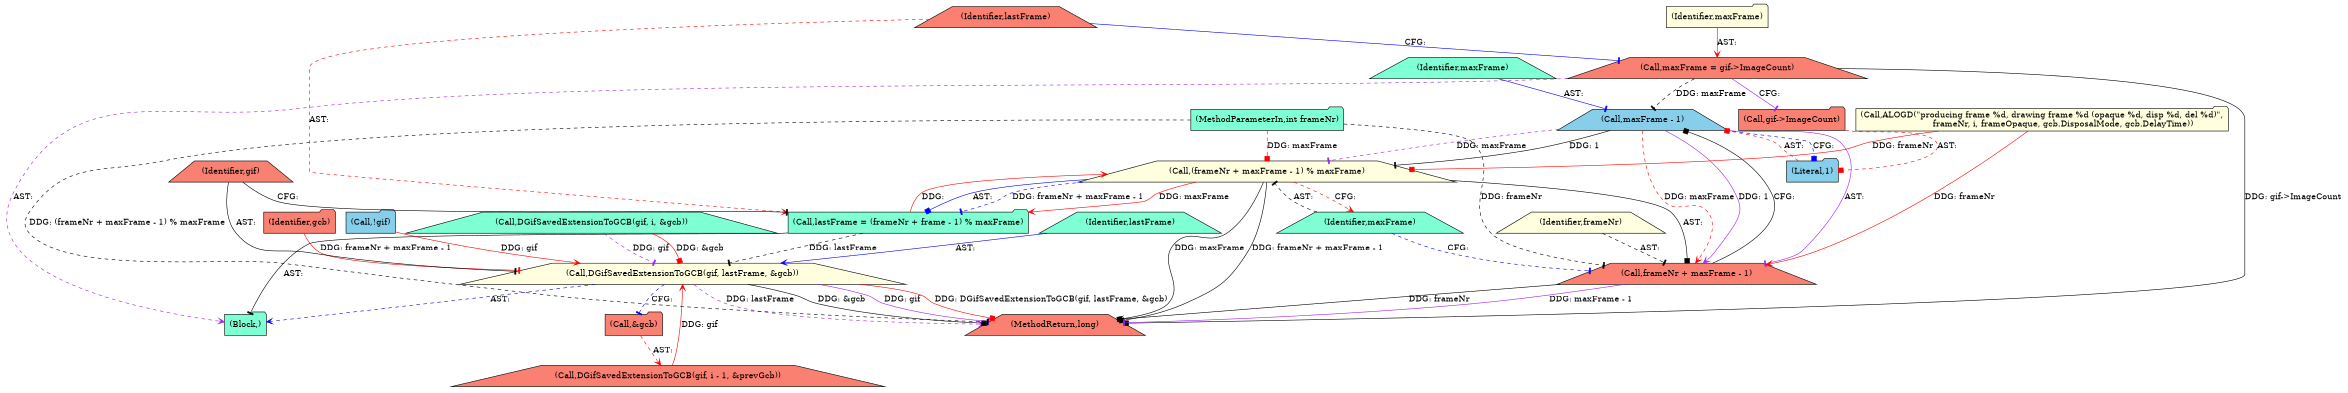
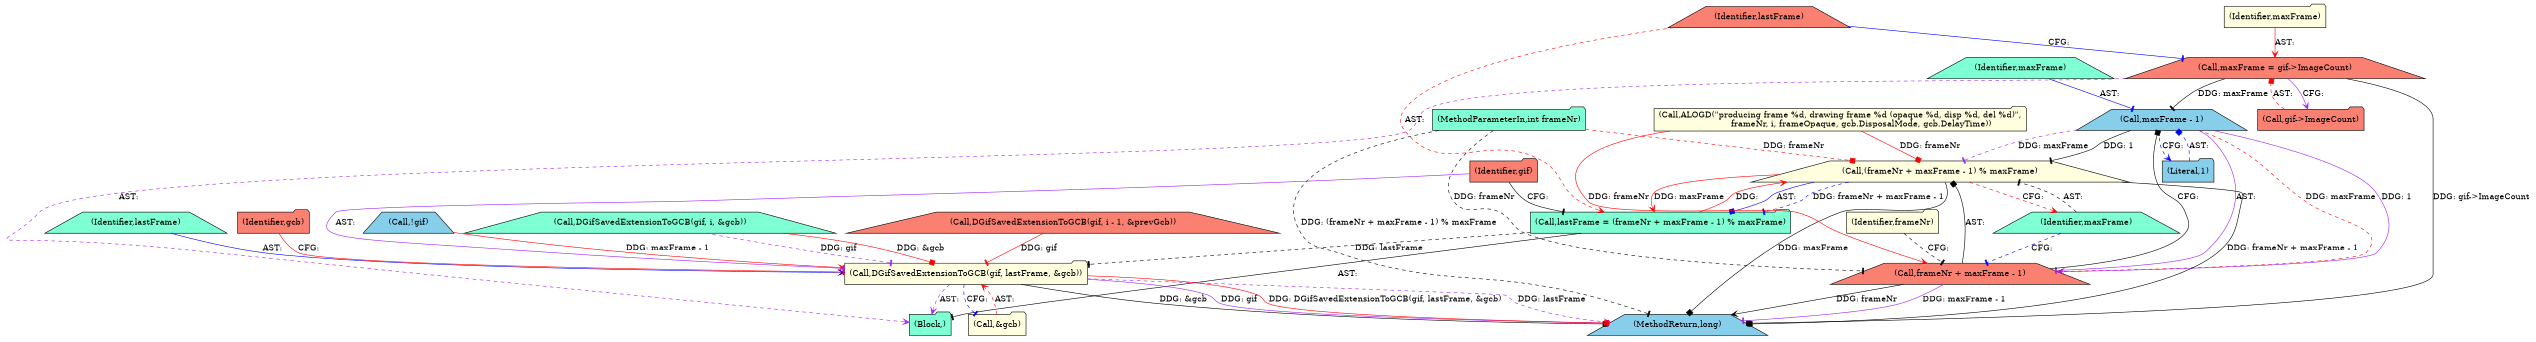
edge "(Call,maxFrame = gif->ImageCount)" -> "(Call,maxFrame - 1)": style dashed -> solid
edge "(Call,maxFrame = gif->ImageCount)" -> "(Call,gif->ImageCount)": arrowhead tee -> vee
edge "(Call,maxFrame - 1)" -> "(Literal,1)": arrowhead box -> vee
edge "(Literal,1)" -> "(Call,maxFrame - 1)": color red -> blue
edge "(MethodParameterIn,int frameNr)" -> "(Call,(frameNr + maxFrame - 1) % maxFrame)": label "DDG: maxFrame" -> "DDG: frameNr"
edge "(Call,gif->ImageCount)" -> "(Literal,1)": now "(Call,gif->ImageCount)" -> "(Call,maxFrame = gif->ImageCount)"
node "(Identifier,gif)": shape trapezium -> folder
edge "(Call,(frameNr + maxFrame - 1) % maxFrame)" -> "(Call,frameNr + maxFrame - 1)": reversed
node "(Call,!gif)": shape folder -> trapezium
node "(Call,lastFrame = (frameNr + frame - 1) % maxFrame)": label "(Call,lastFrame = (frameNr + frame - 1) % maxFrame)" -> "(Call,lastFrame = (frameNr + maxFrame - 1) % maxFrame)"
node "(Identifier,frameNr)": shape trapezium -> folder
edge "(Identifier,gcb)" -> "(Call,DGifSavedExtensionToGCB(gif, lastFrame, &gcb))": label "DDG: frameNr + maxFrame - 1" -> "CFG: "
edge "(Call,!gif)" -> "(Call,DGifSavedExtensionToGCB(gif, lastFrame, &gcb))": label "DDG: gif" -> "DDG: maxFrame - 1"
edge "(Identifier,frameNr)" -> "(Call,frameNr + maxFrame - 1)": label "AST: " -> "CFG: "
edge "(Identifier,gif)" -> "(Call,DGifSavedExtensionToGCB(gif, lastFrame, &gcb))": color black -> purple
node "(Call,DGifSavedExtensionToGCB(gif, lastFrame, &gcb))": shape trapezium -> folder
edge "(Call,DGifSavedExtensionToGCB(gif, lastFrame, &gcb))" -> "(Block,)": color blue -> purple
node "(Call,&gcb)": fillcolor salmon -> lightyellow
node "(MethodReturn,long)": fillcolor salmon -> skyblue
edge "(Call,DGifSavedExtensionToGCB(gif, i - 1, &prevGcb))" -> "(Call,DGifSavedExtensionToGCB(gif, lastFrame, &gcb))": arrowhead vee -> tee
edge "(Call,&gcb)" -> "(Call,DGifSavedExtensionToGCB(gif, i - 1, &prevGcb))": now "(Call,&gcb)" -> "(Call,DGifSavedExtensionToGCB(gif, lastFrame, &gcb))"
